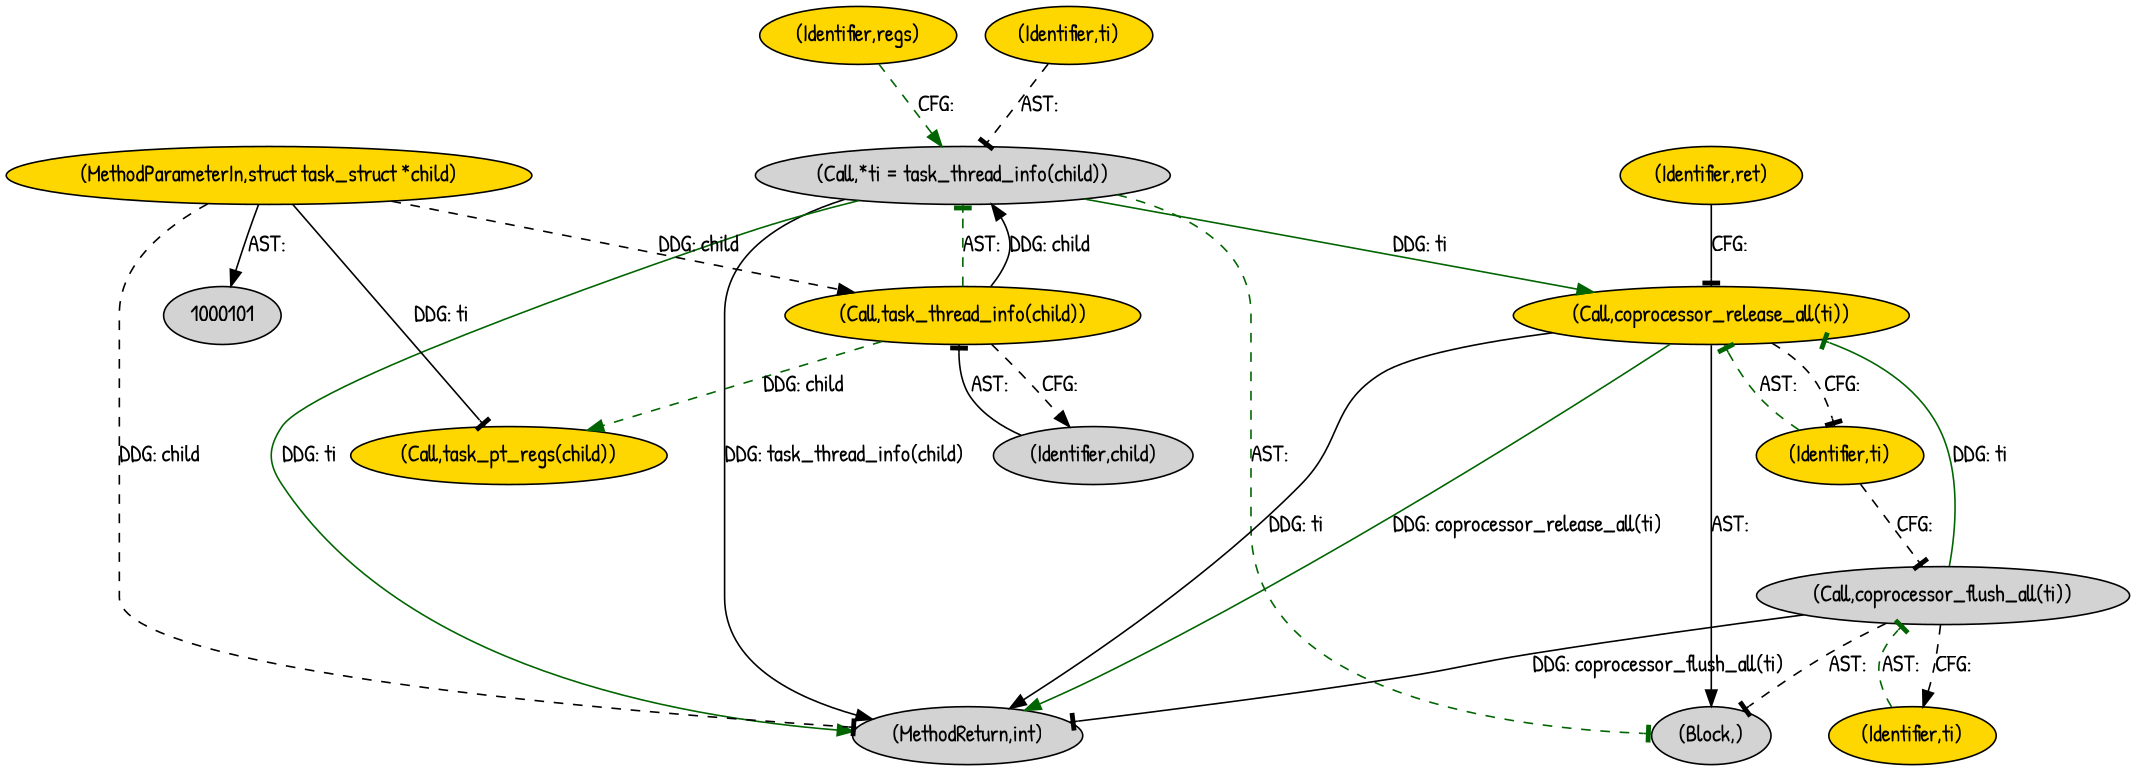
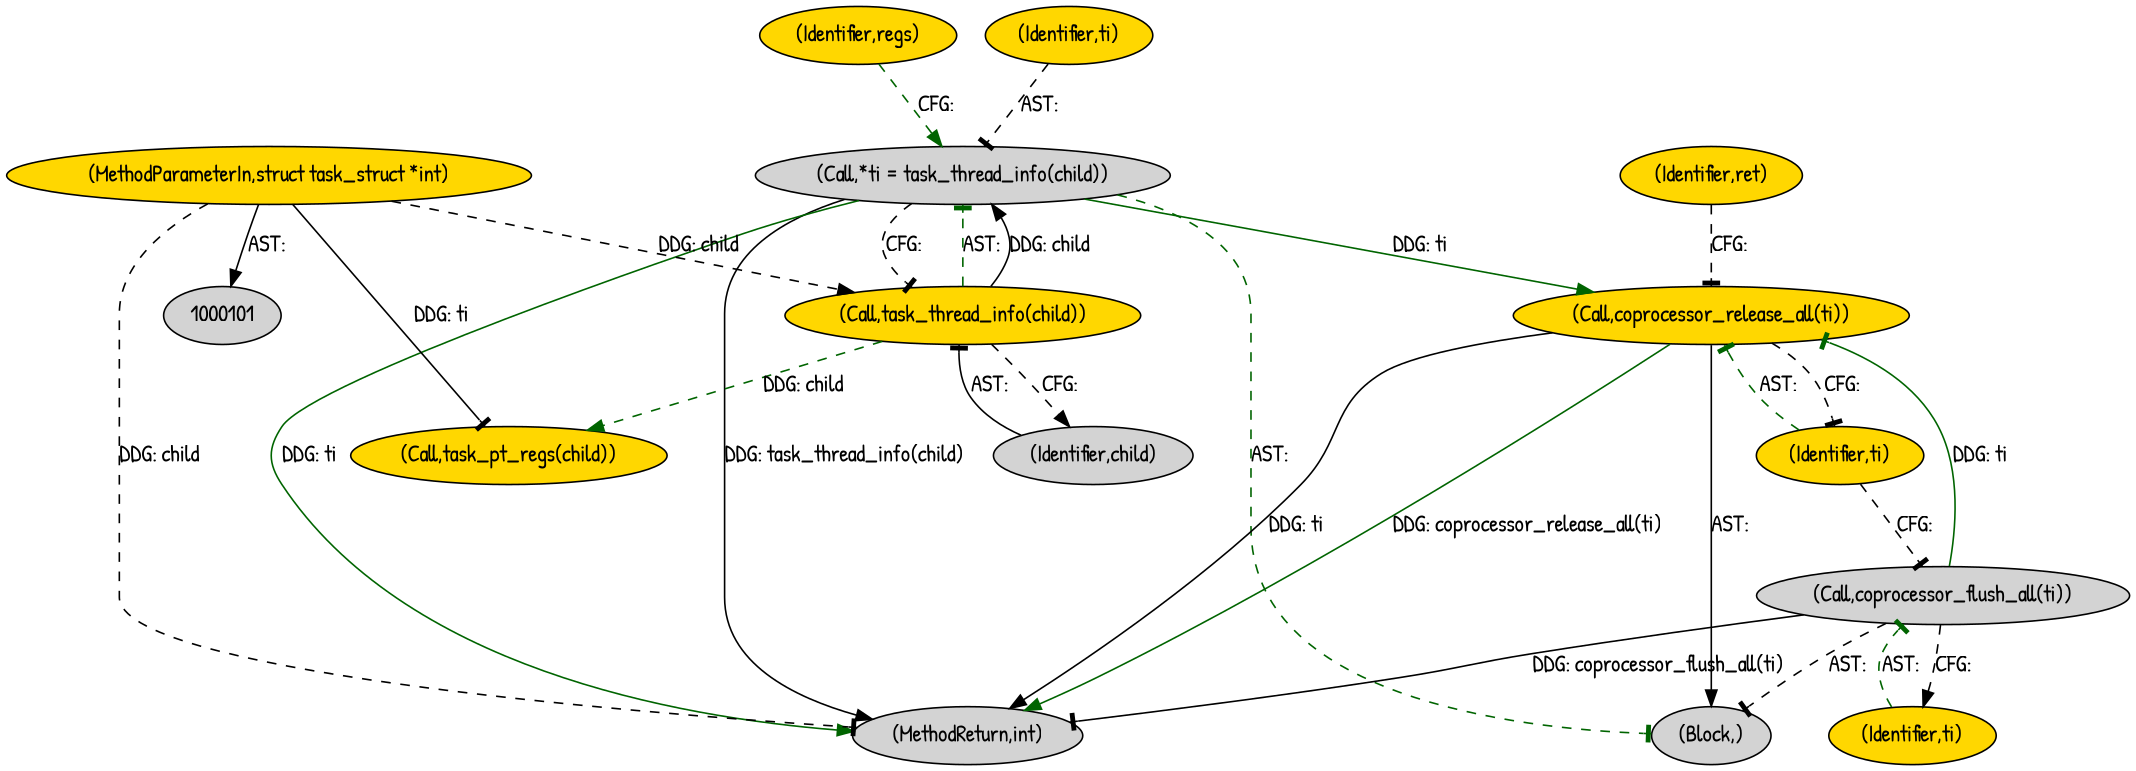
node "(MethodParameterIn,struct task_struct *child)": label "(MethodParameterIn,struct task_struct *child)" -> "(MethodParameterIn,struct task_struct *int)"
edge "(Call,*ti = task_thread_info(child))" -> "(Call,task_thread_info(child))": added, label "CFG:"
edge "(Identifier,ret)" -> "(Call,coprocessor_release_all(ti))": style solid -> dashed
